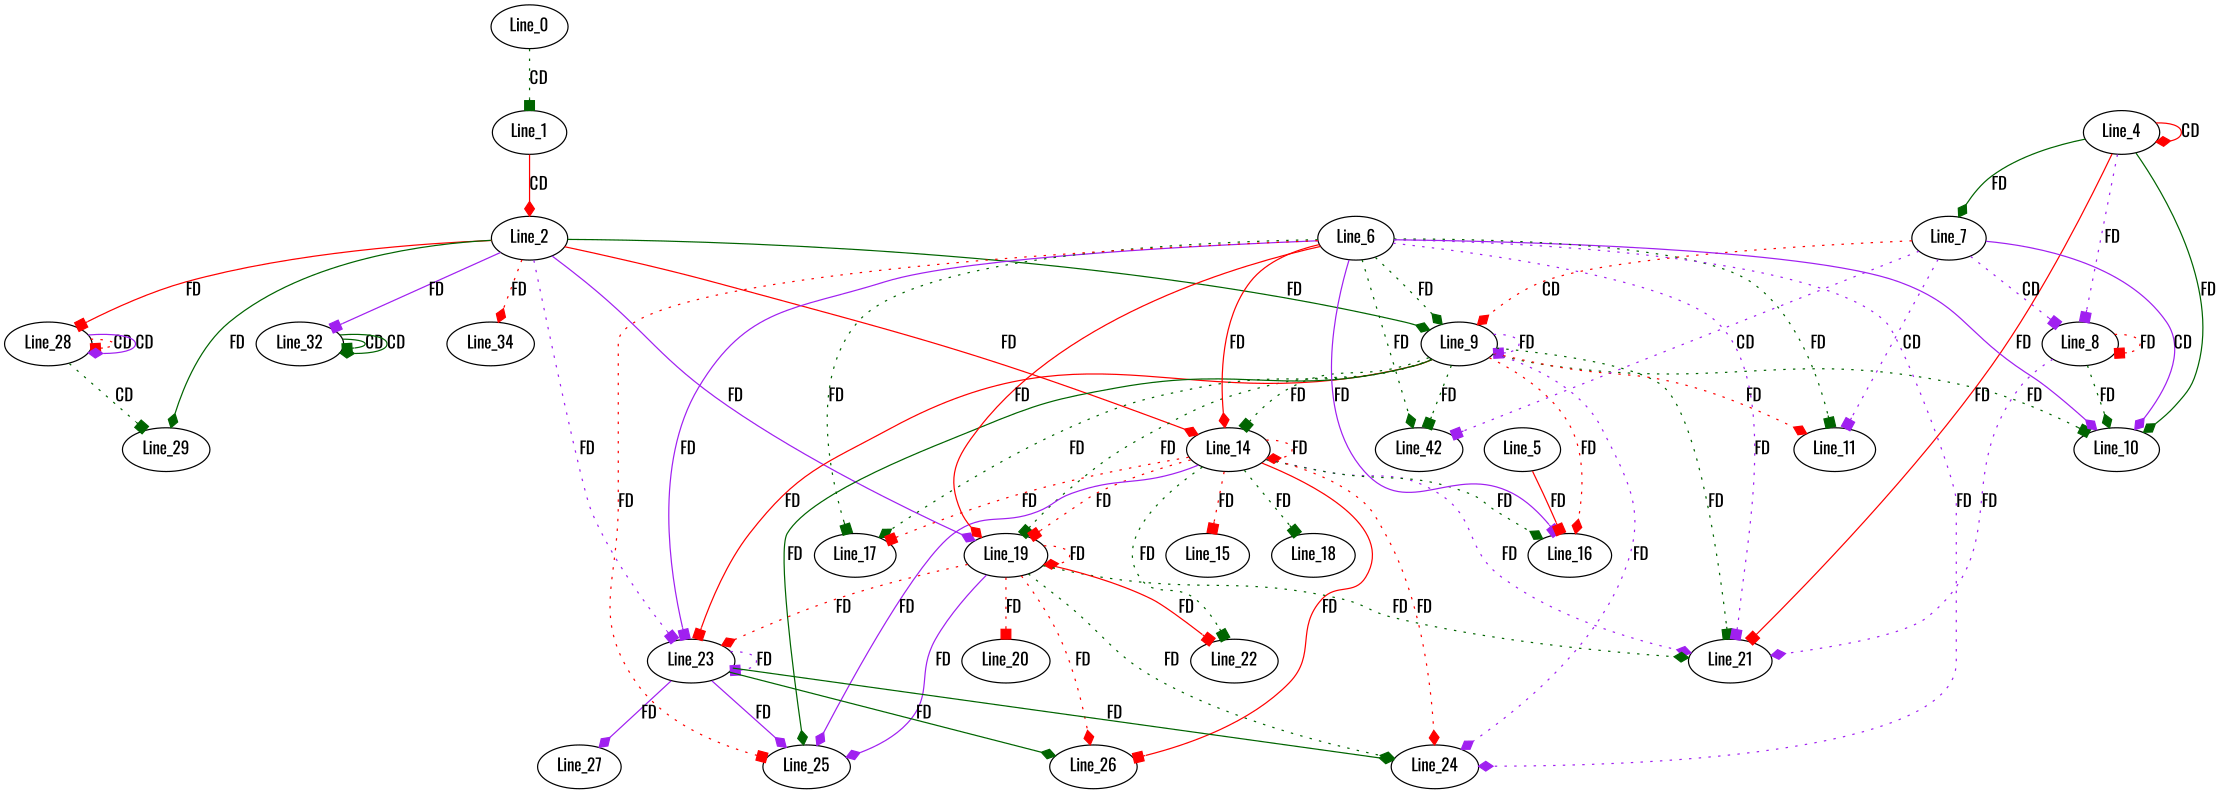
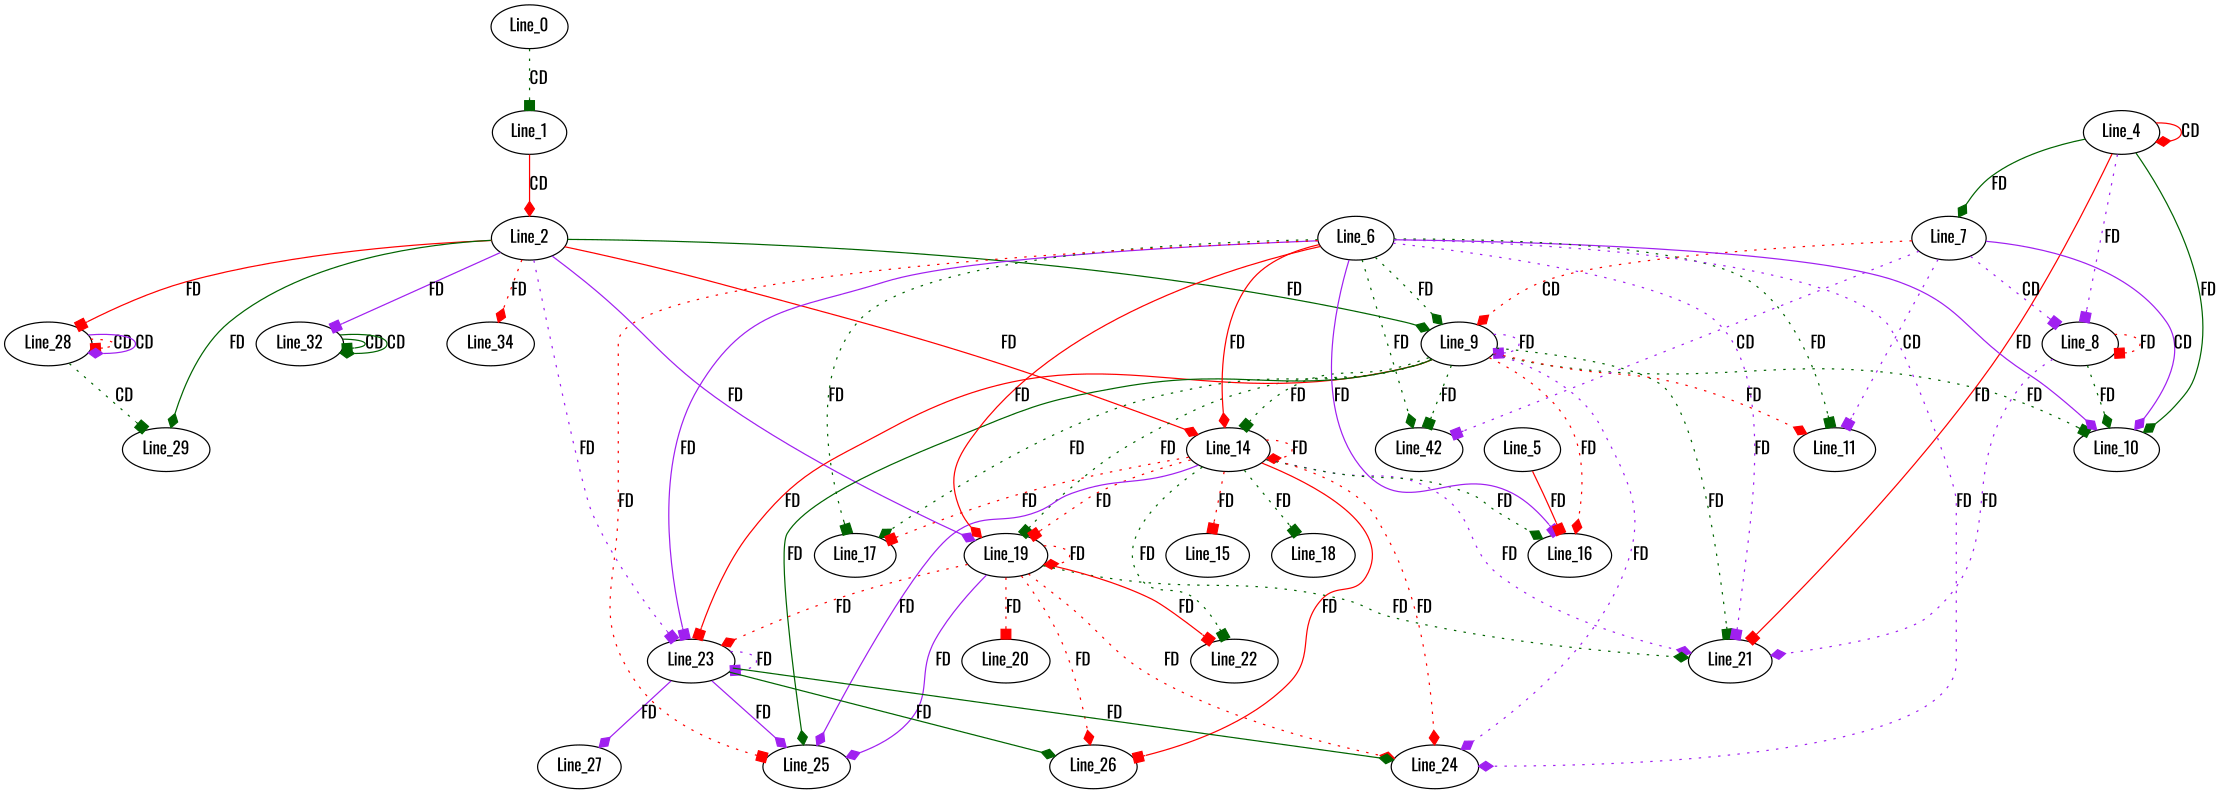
edge "Line_19" -> "Line_24": color darkgreen -> red
